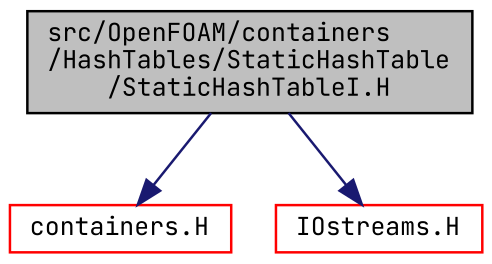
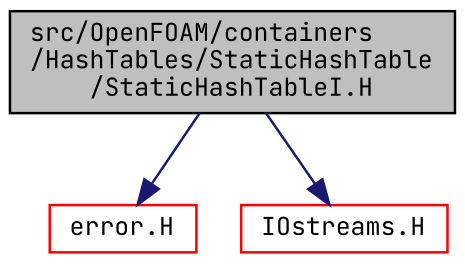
node "containers.H": label "containers.H" -> "error.H"
